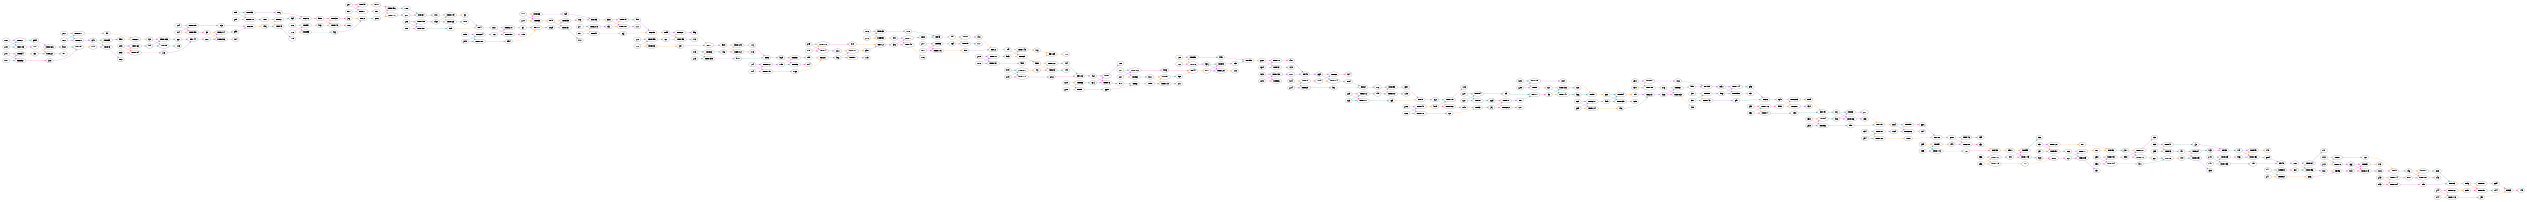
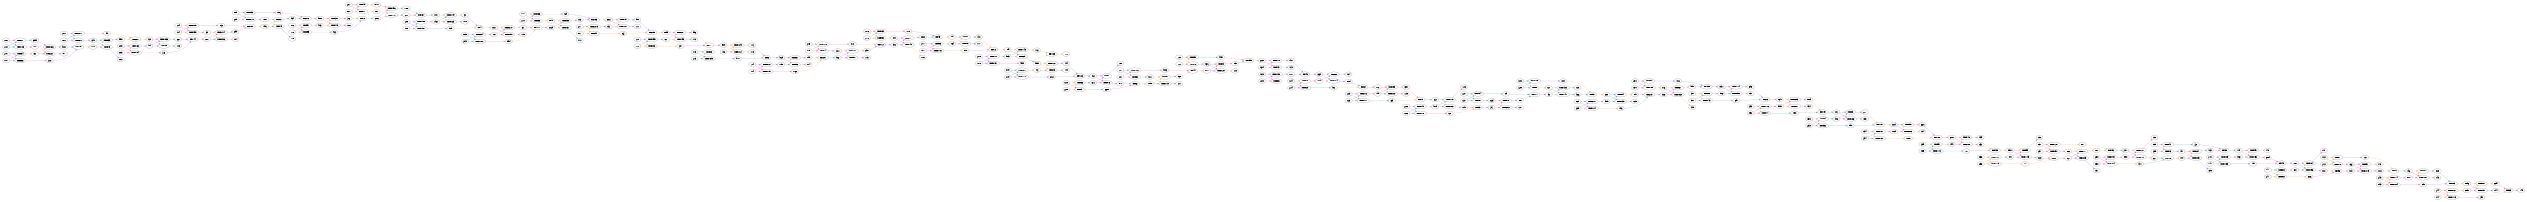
edge "XOR28" -> "rhg": removed
